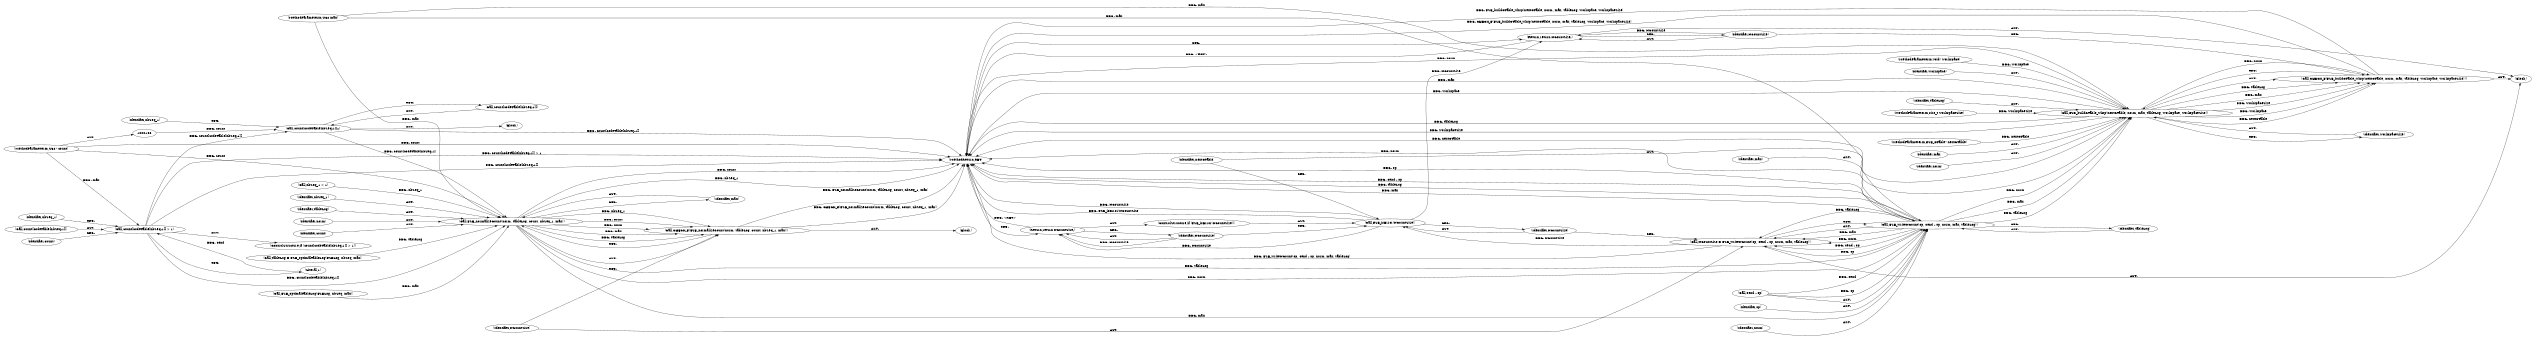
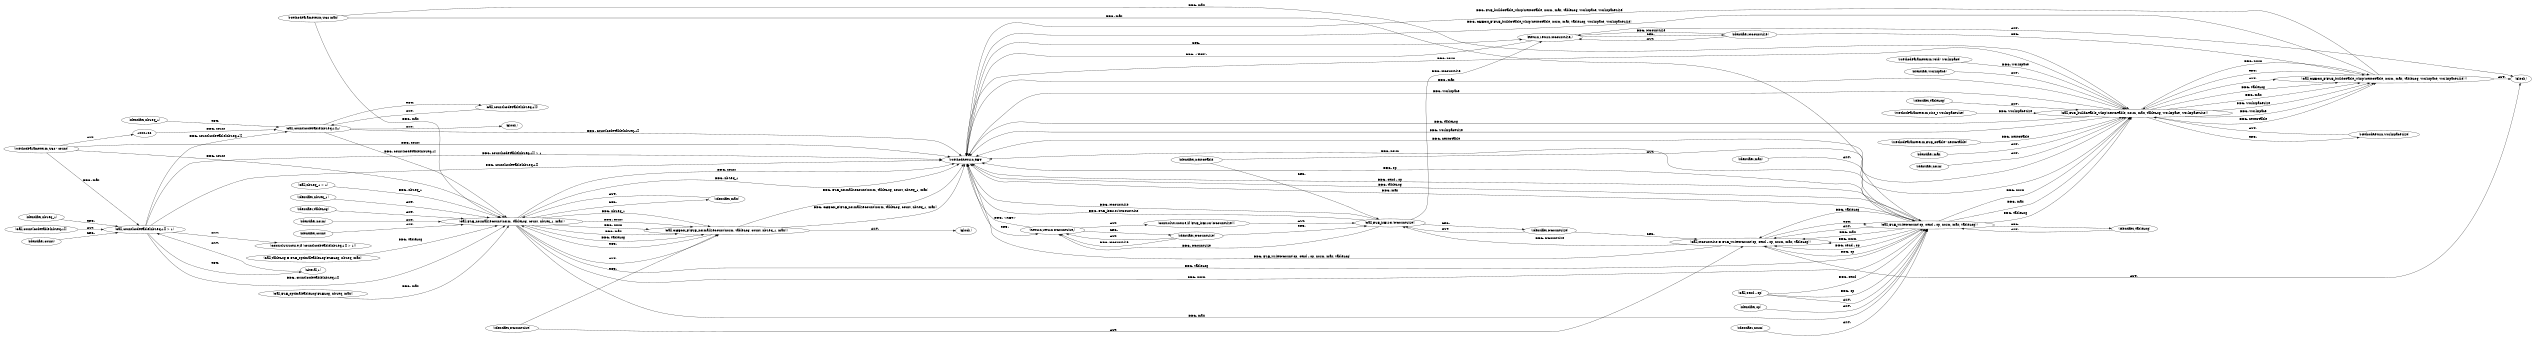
node "(Identifier,workspaceSize)": label "(Identifier,workspaceSize)" -> "(MethodReturn,workspaceSize)"
edge "(Literal,1)" -> "(Call,count[codeTable[nbSeq-1]] > 1)": label "DDG: oend" -> "AST: "
